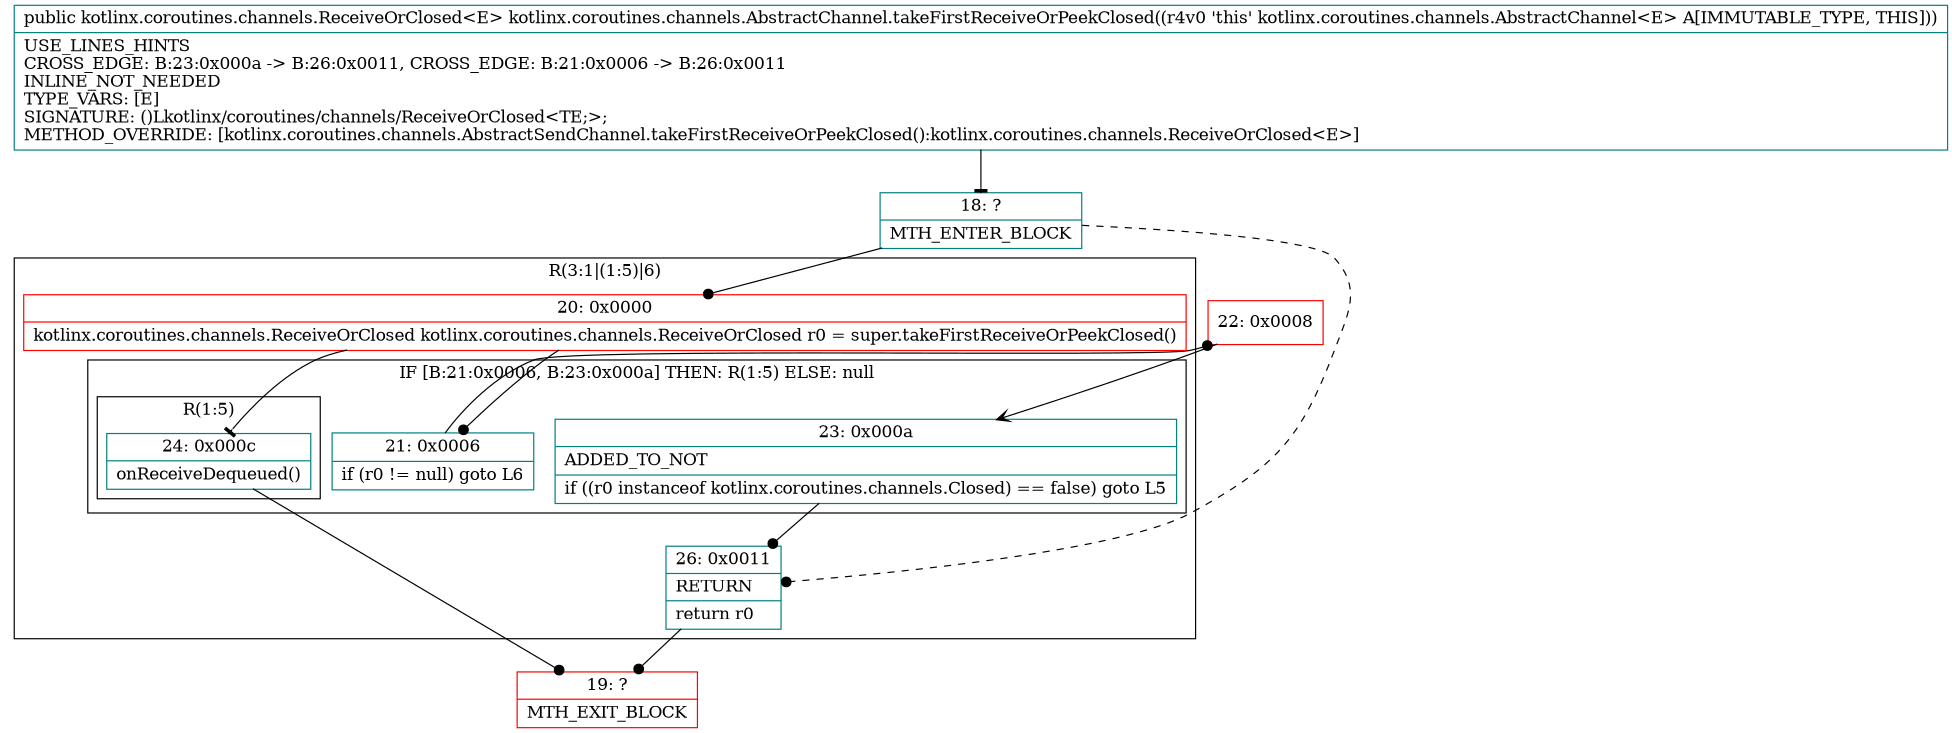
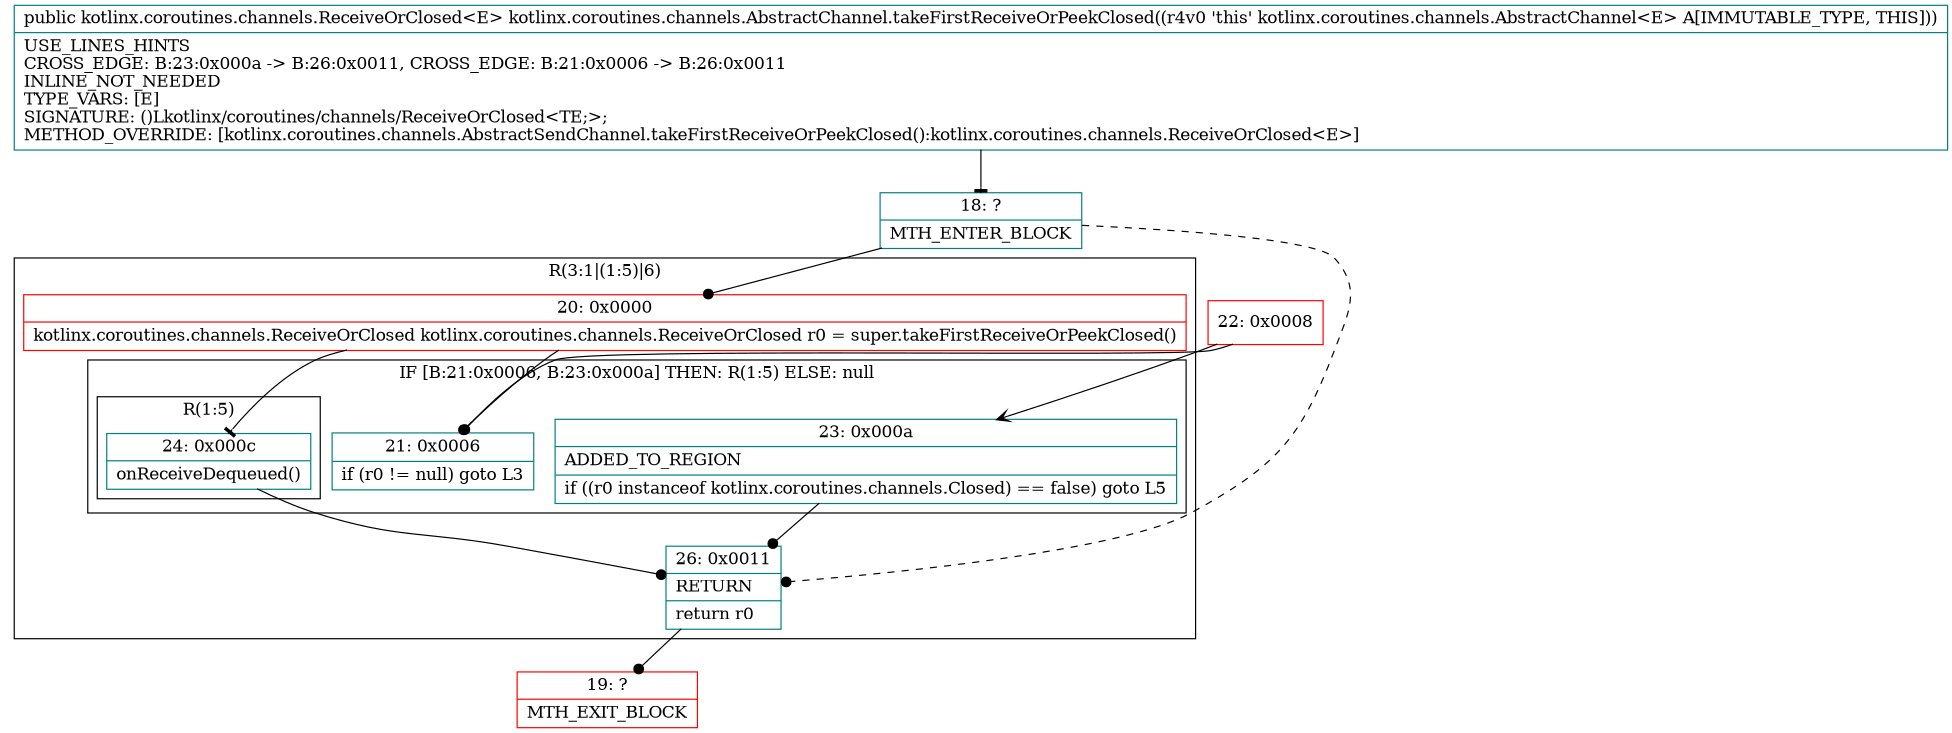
edge "21: 0x0006" -> "22: 0x0008": reversed
node "23: 0x000a": text "ADDED_TO_NOT" -> "ADDED_TO_REGION"
node "21: 0x0006": text "if (r0 != null) goto L6" -> "if (r0 != null) goto L3"
edge "24: 0x000c" -> "19: ?": now "24: 0x000c" -> "26: 0x0011"
